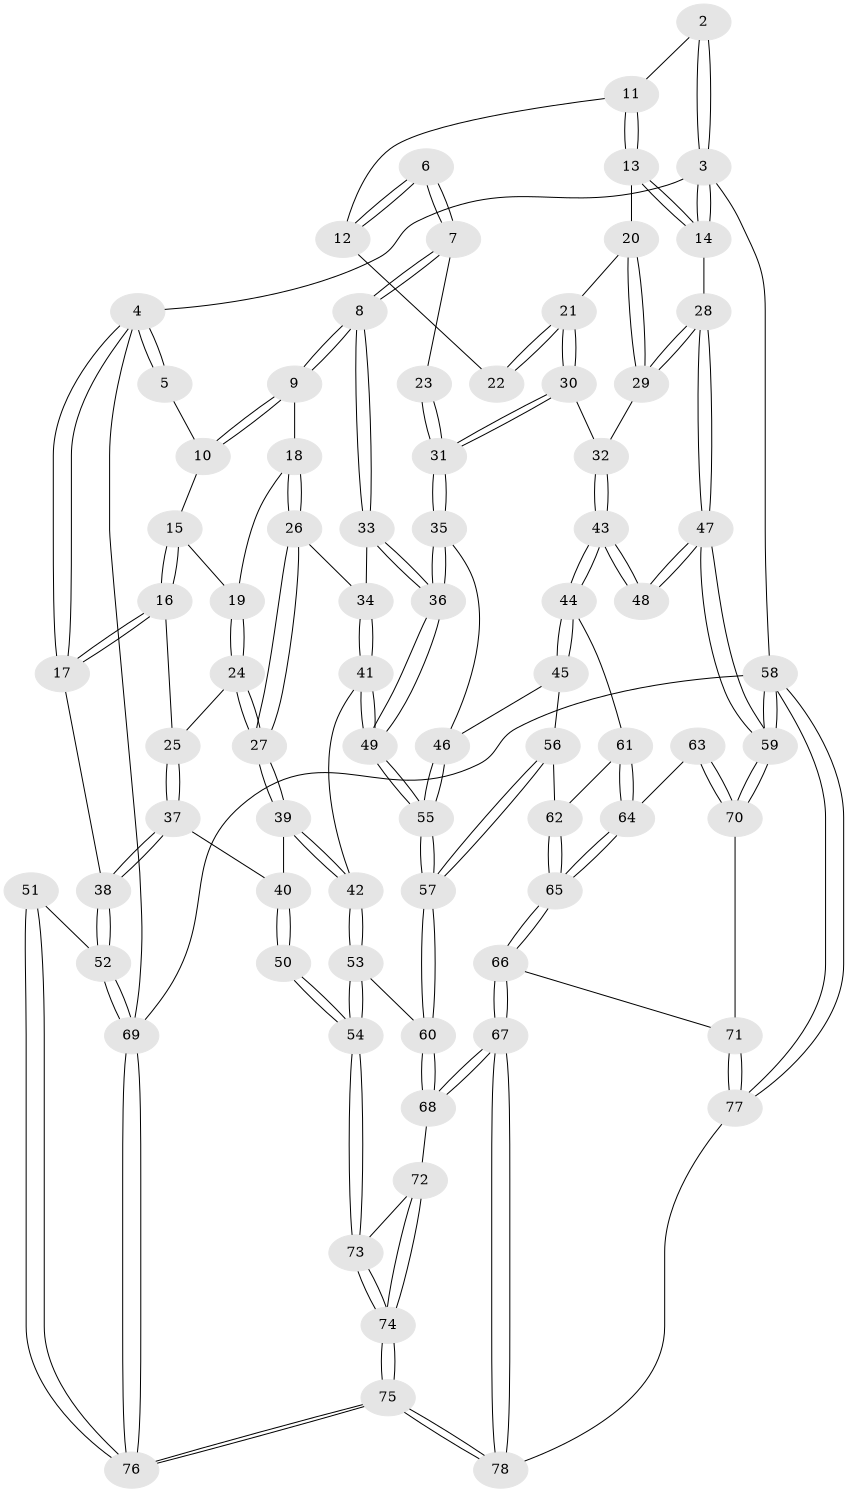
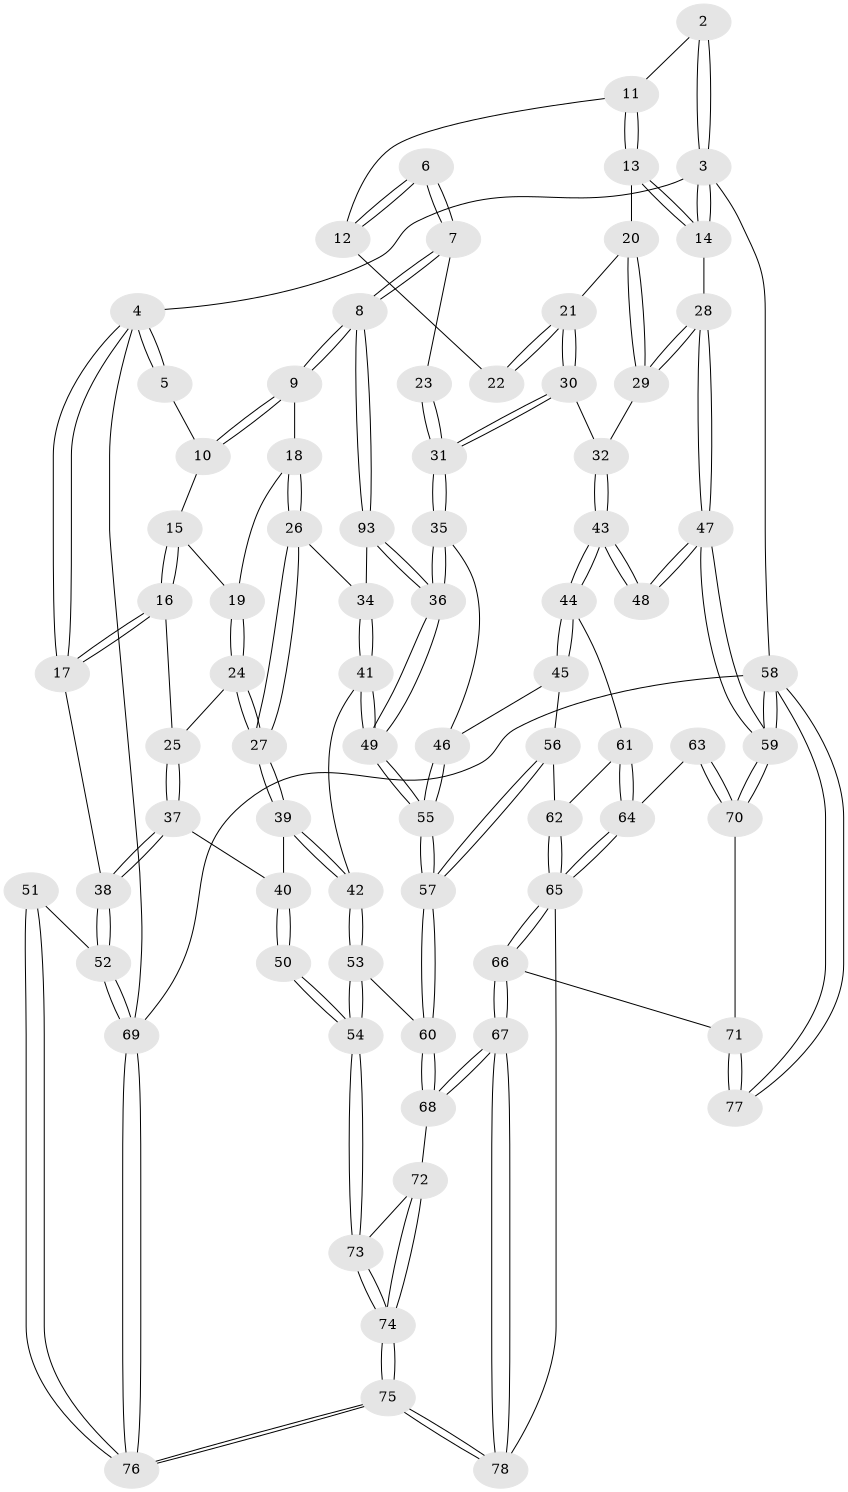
node "33": label "33" -> "93"
edge "77" -- "78": now "65" -- "78"
